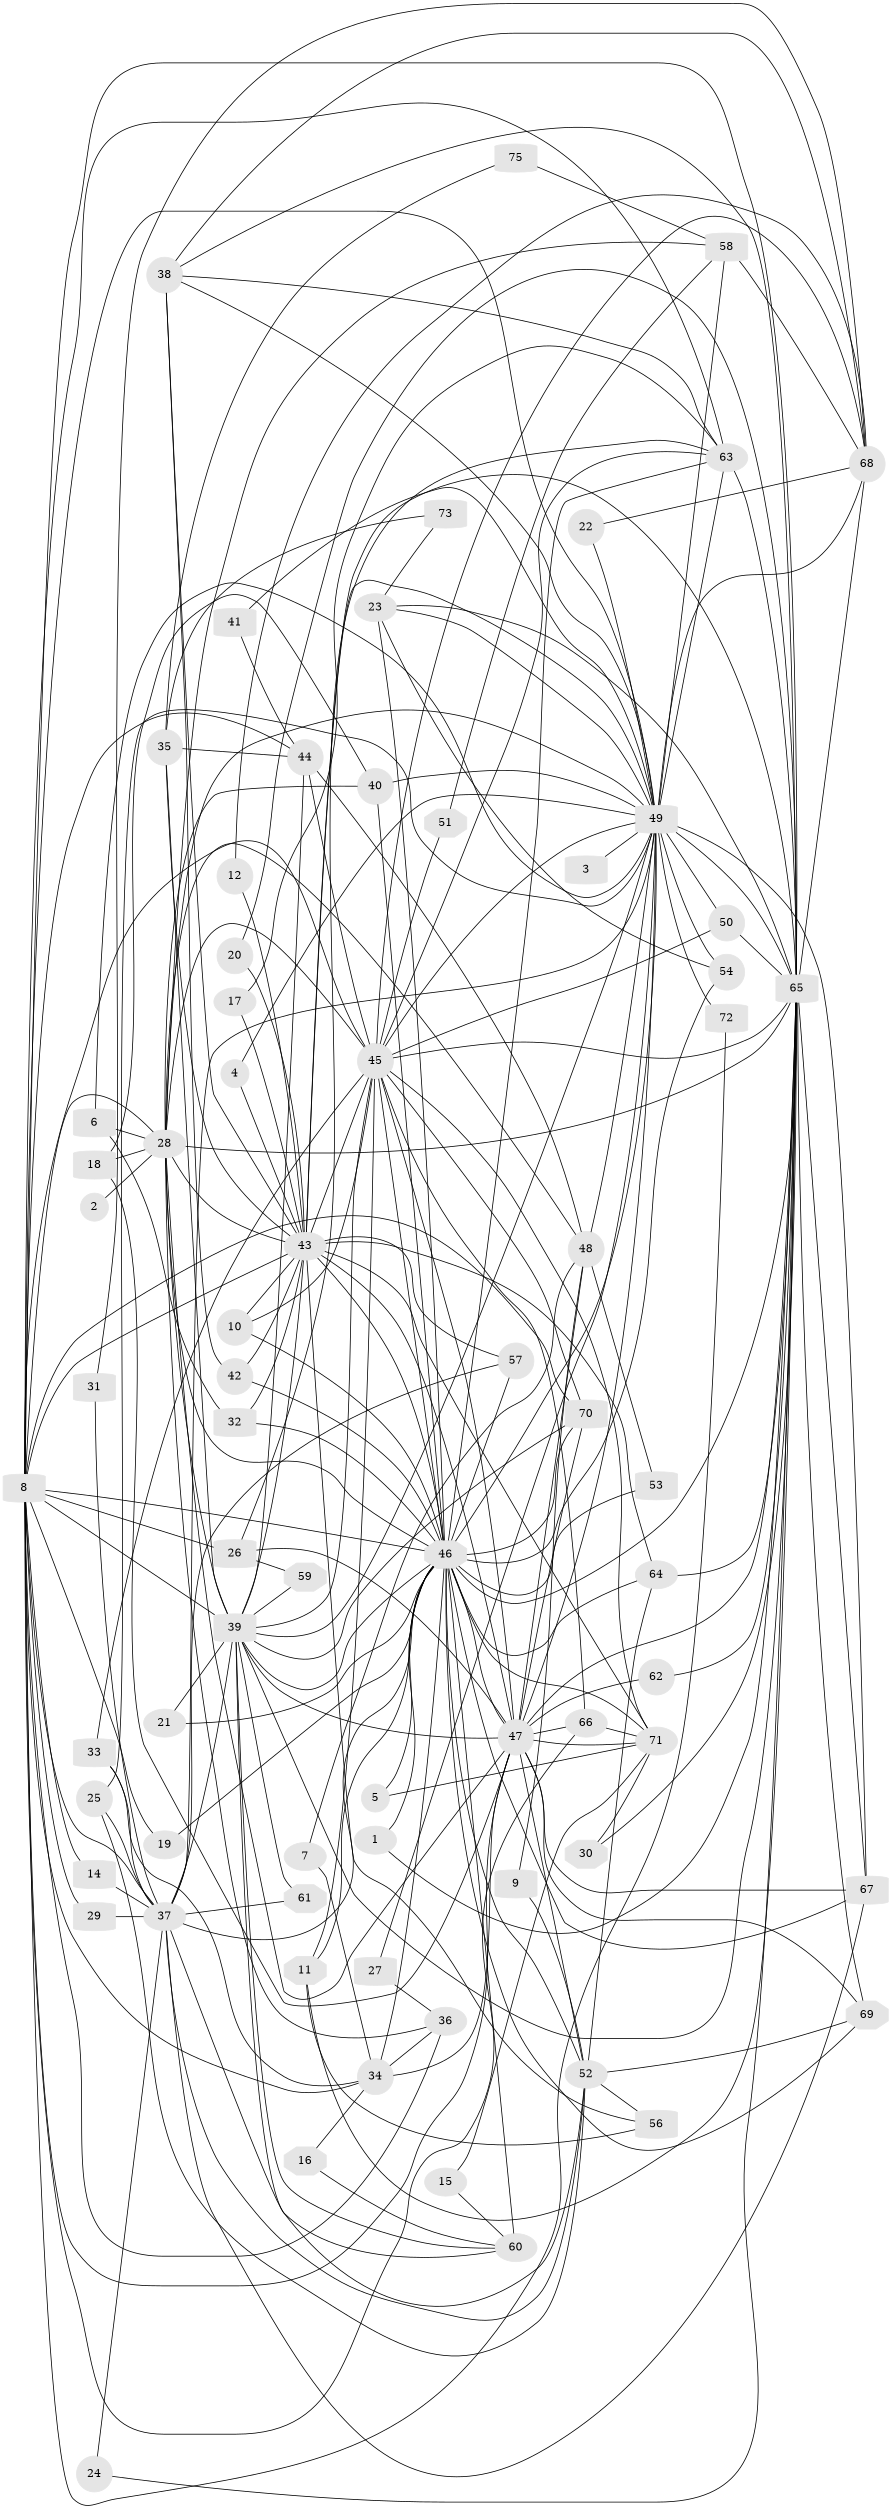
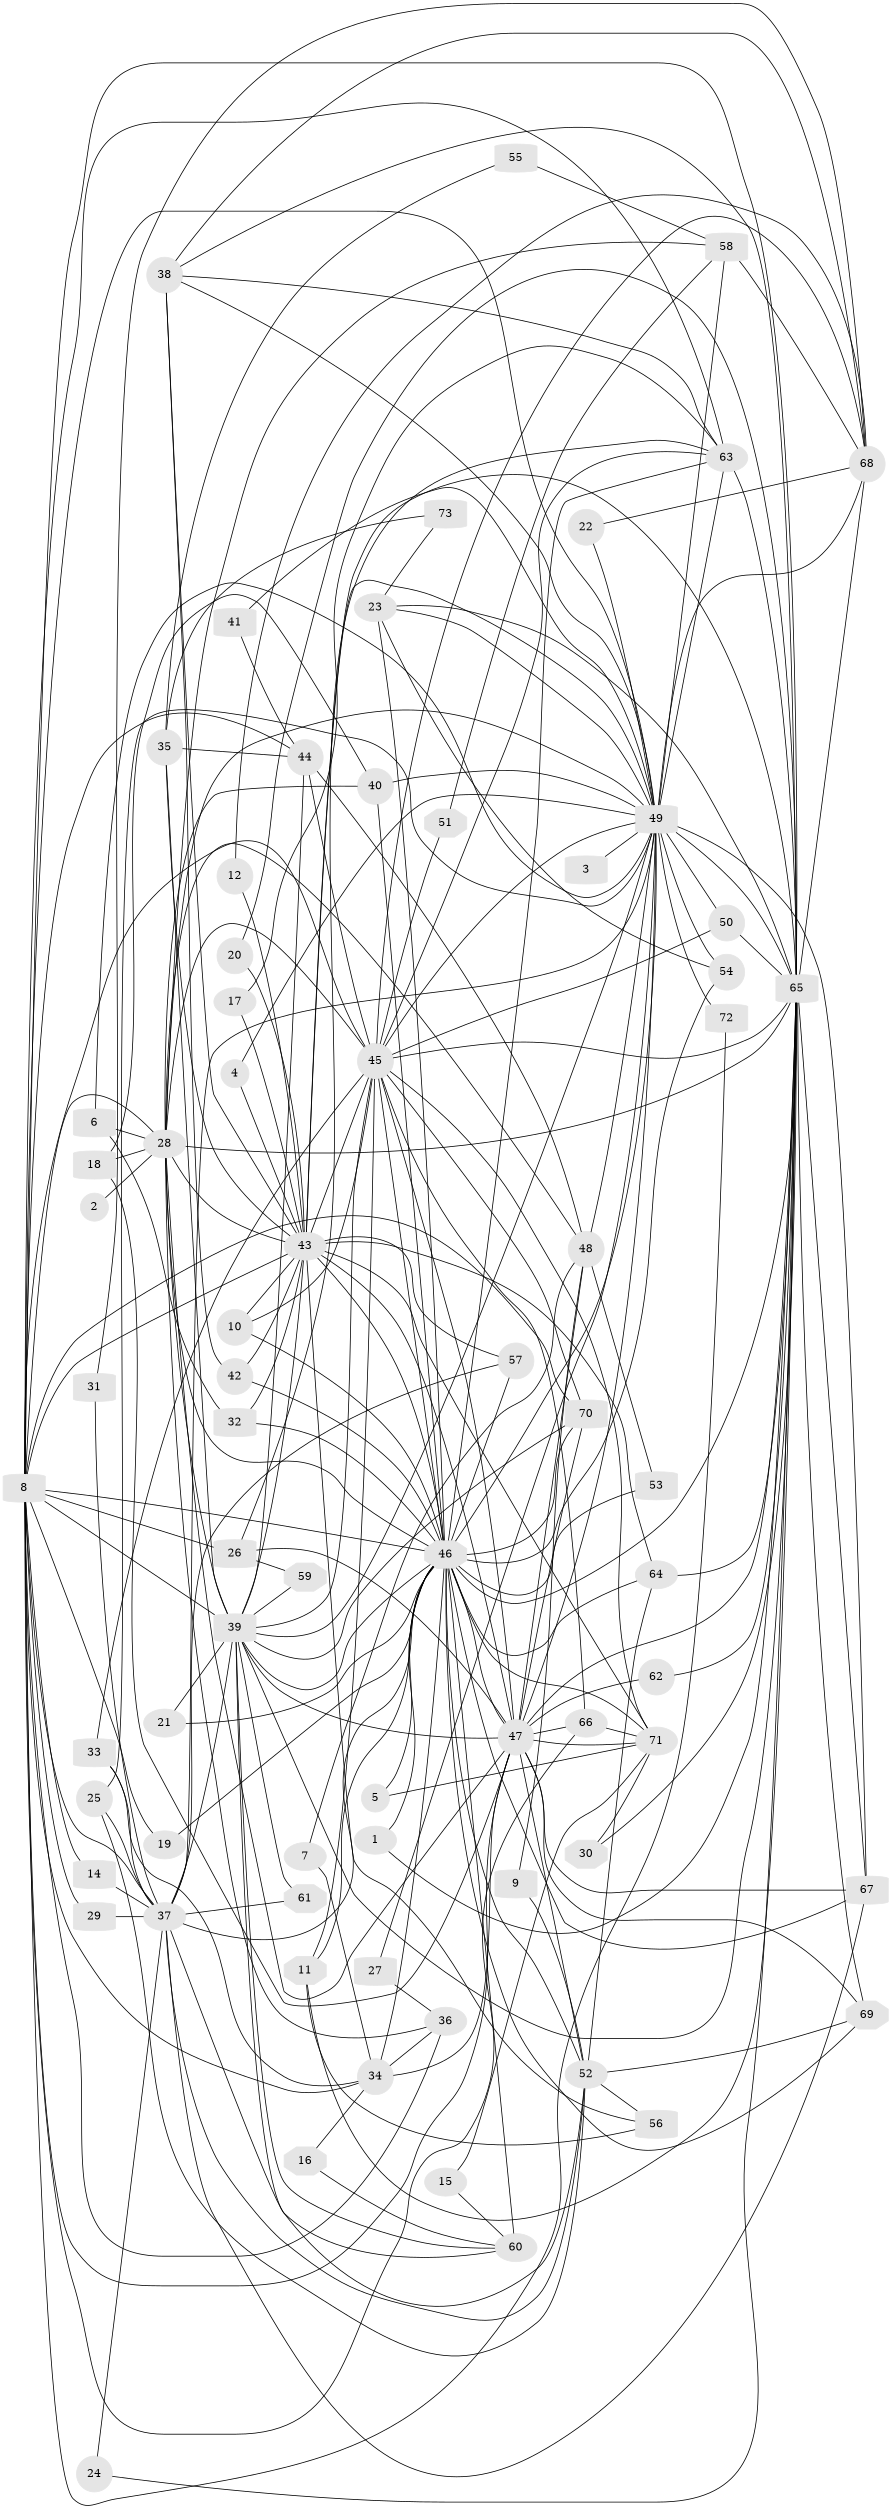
node "75": label "75" -> "55"
